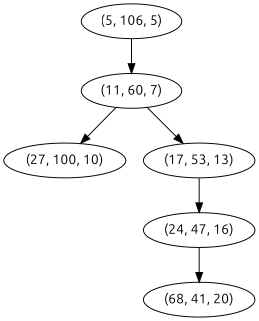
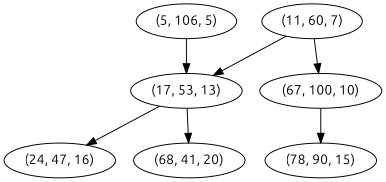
edge "(5, 106, 5)" -> "(11, 60, 7)": now "(5, 106, 5)" -> "(17, 53, 13)"
node "(27, 100, 10)": label "(27, 100, 10)" -> "(67, 100, 10)"
node "(78, 90, 15)": added
edge "(24, 47, 16)" -> "(68, 41, 20)": now "(17, 53, 13)" -> "(68, 41, 20)"
